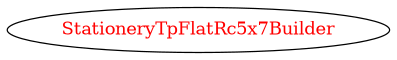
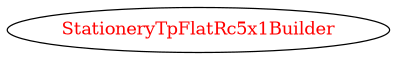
node "StationeryTpFlatRc5x7Builder": label "StationeryTpFlatRc5x7Builder" -> "StationeryTpFlatRc5x1Builder"
